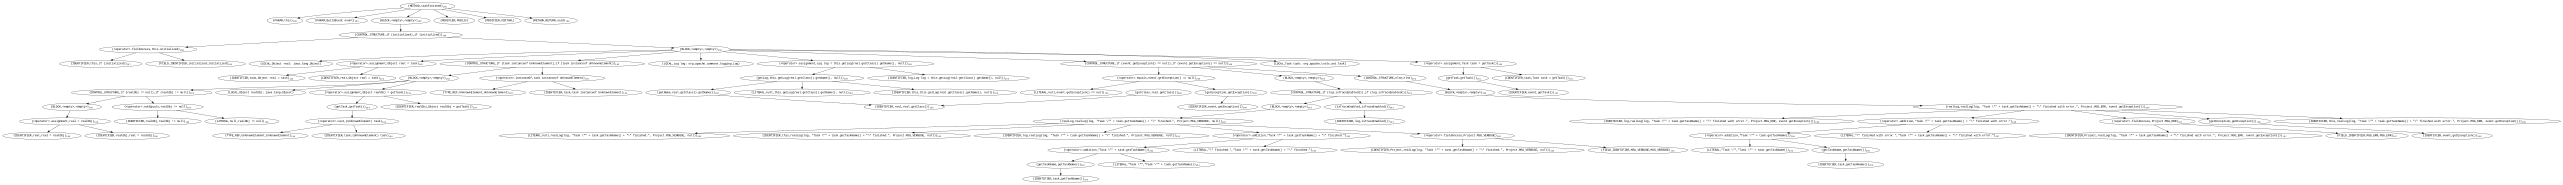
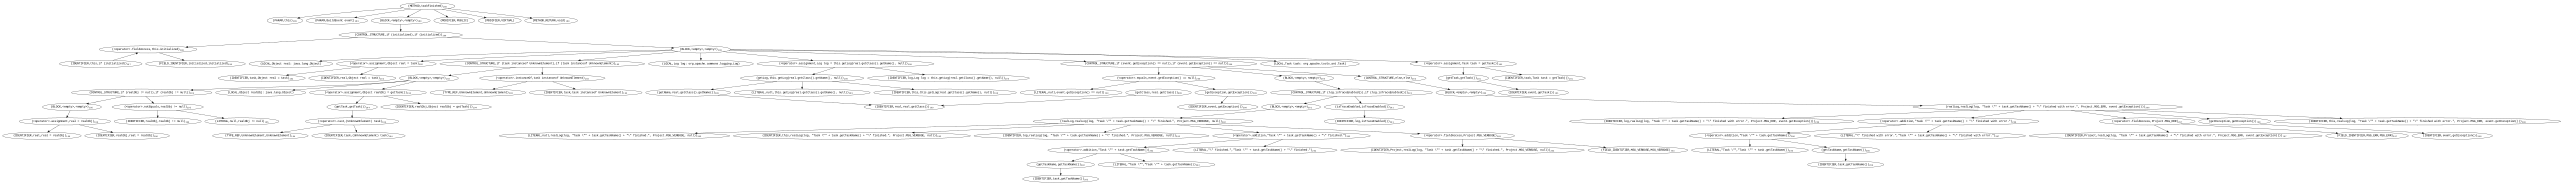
edge "(<operator>.fieldAccess,this.initialized)" -> "(IDENTIFIER,this,if (initialized))": reversed
